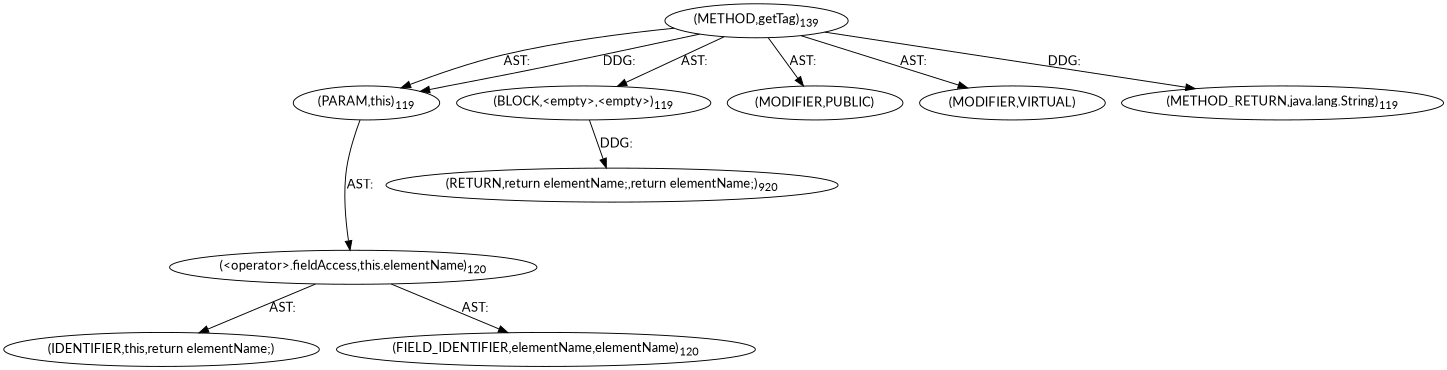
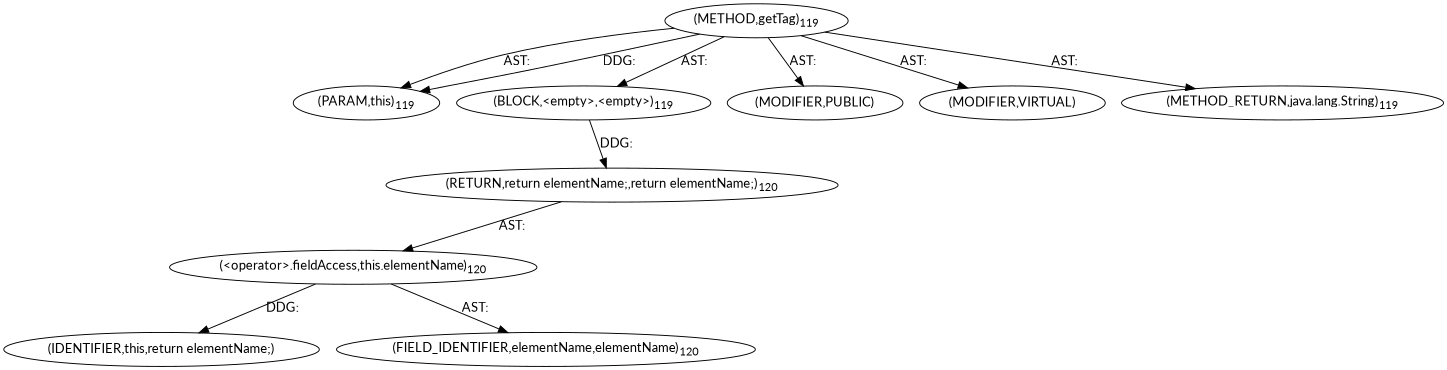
node "(METHOD,getTag)": text "139" -> "119"
edge "(METHOD,getTag)" -> "(METHOD_RETURN,java.lang.String)": label "DDG: " -> "AST: "
edge "(PARAM,this)" -> "(<operator>.fieldAccess,this.elementName)": now "(RETURN,return elementName;,return elementName;)" -> "(<operator>.fieldAccess,this.elementName)"
node "(RETURN,return elementName;,return elementName;)": text "920" -> "120"
edge "(<operator>.fieldAccess,this.elementName)" -> "(IDENTIFIER,this,return elementName;)": label "AST: " -> "DDG: "
